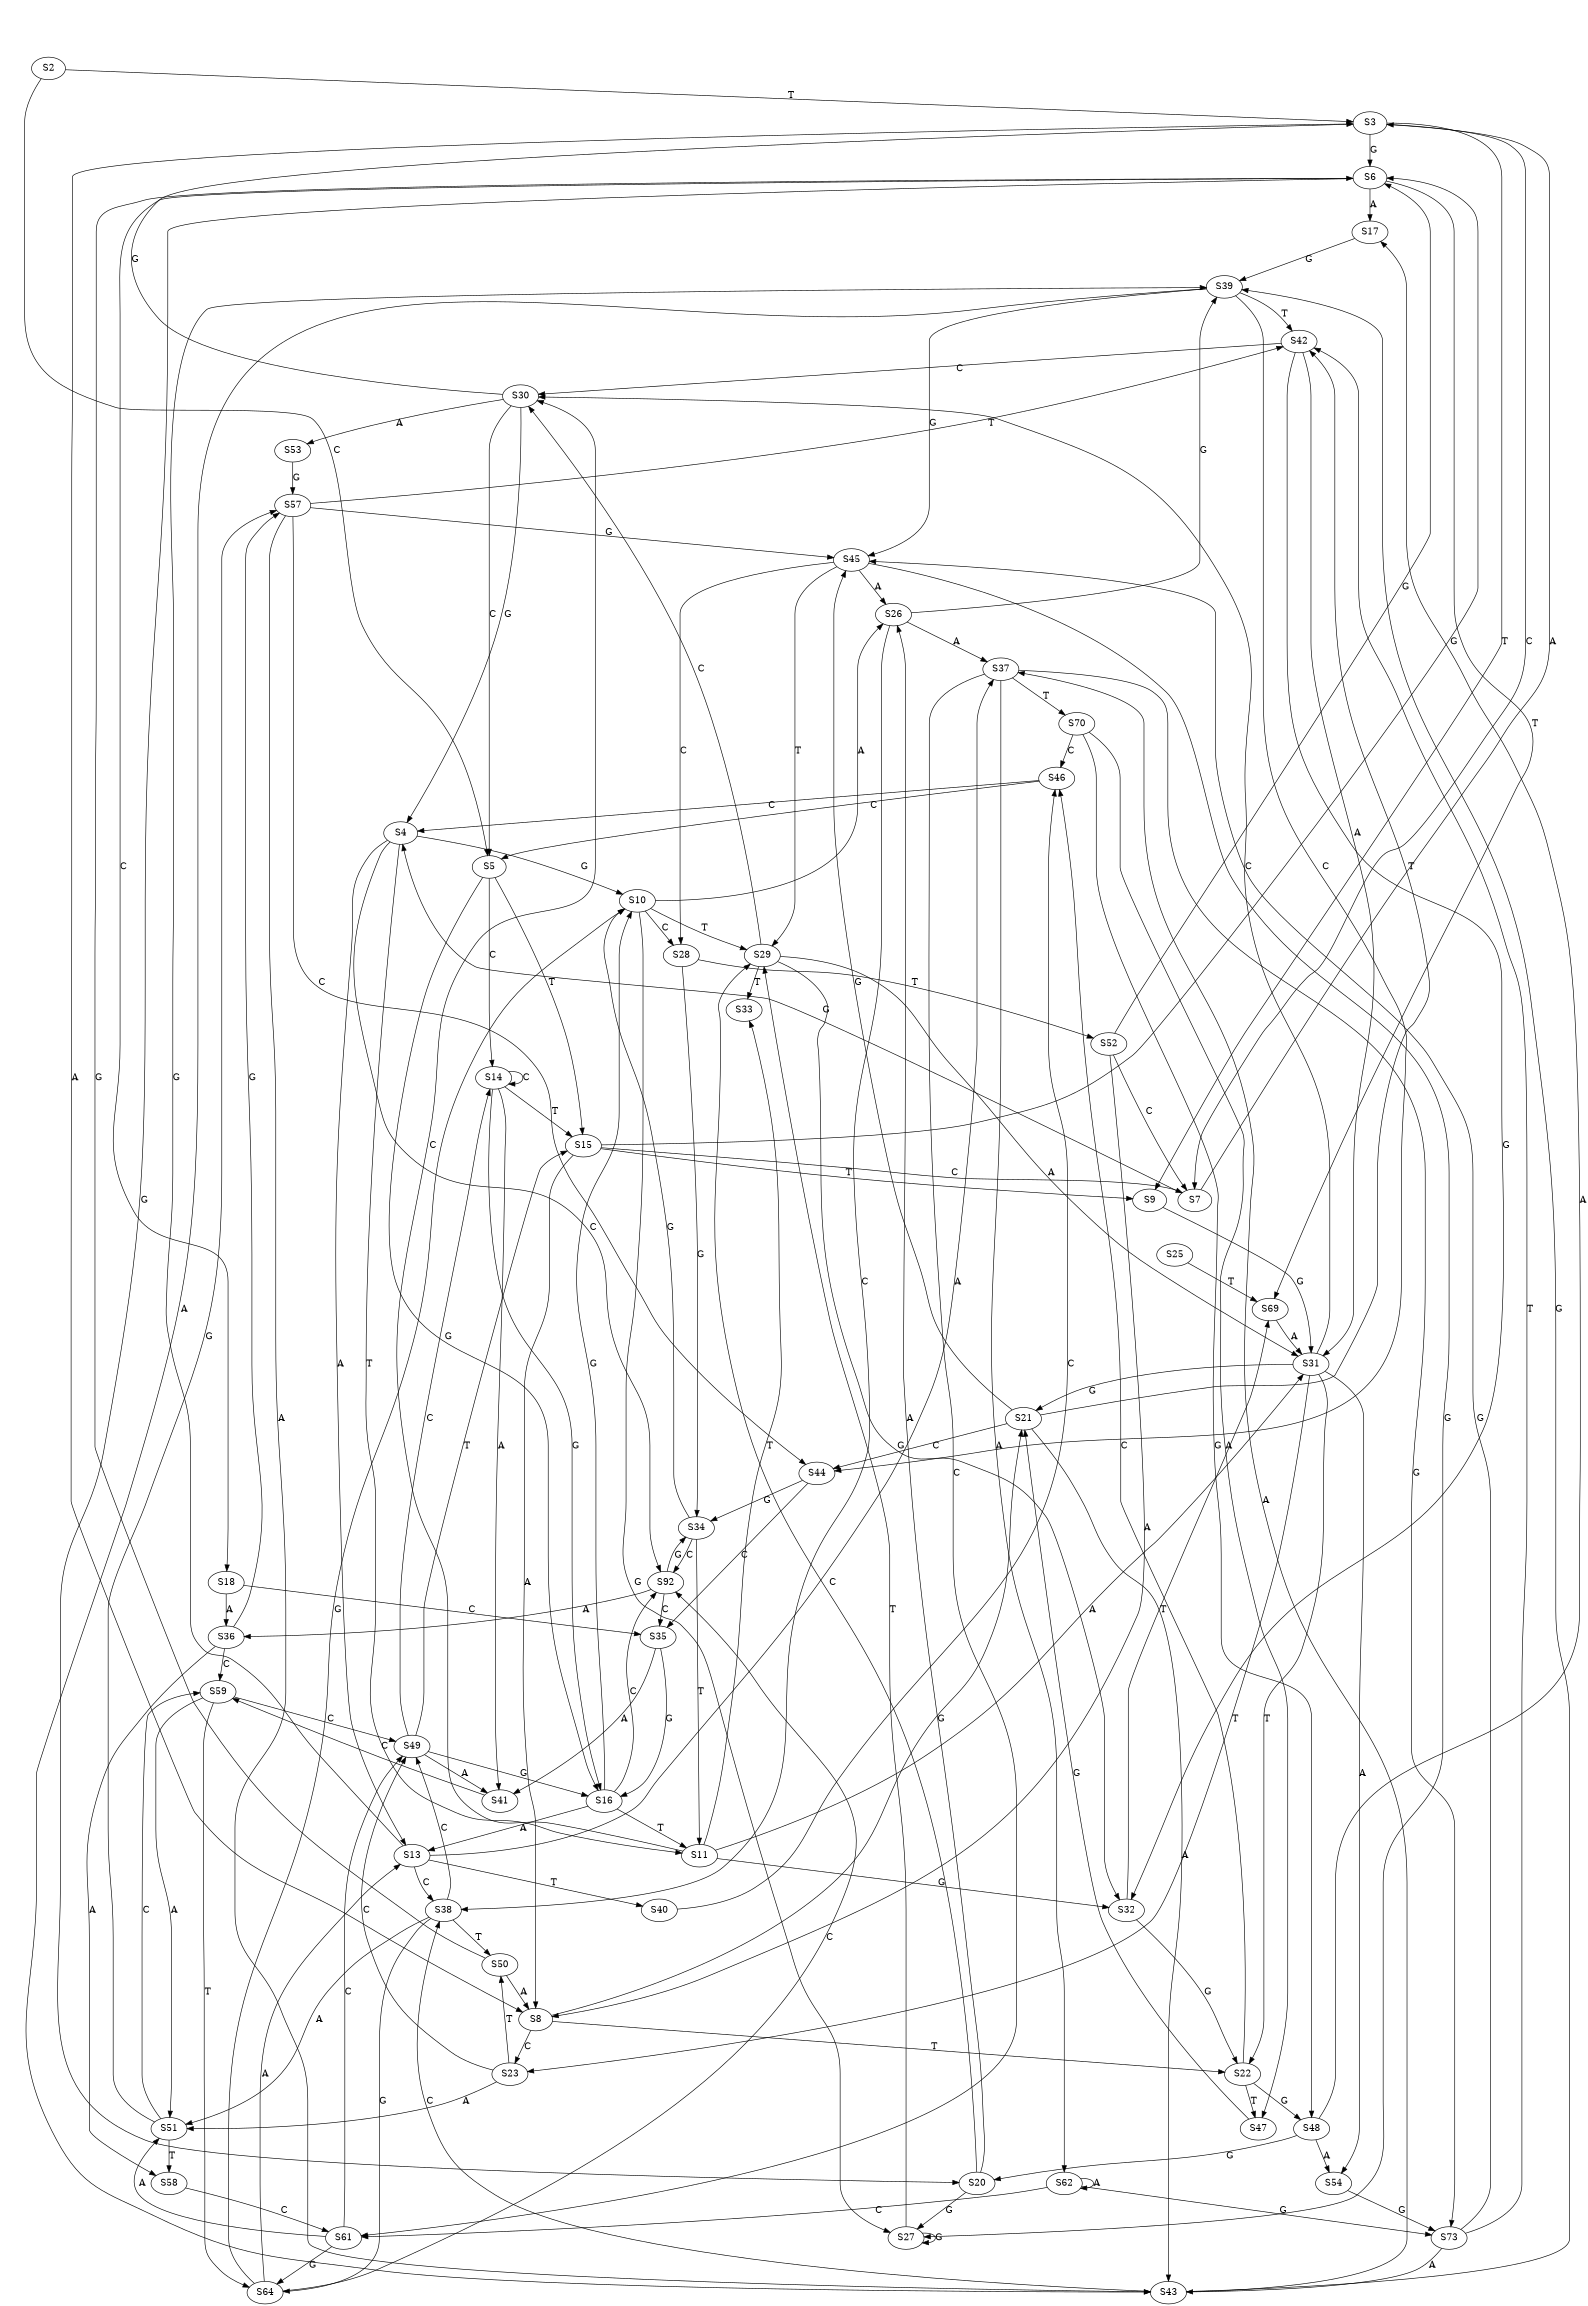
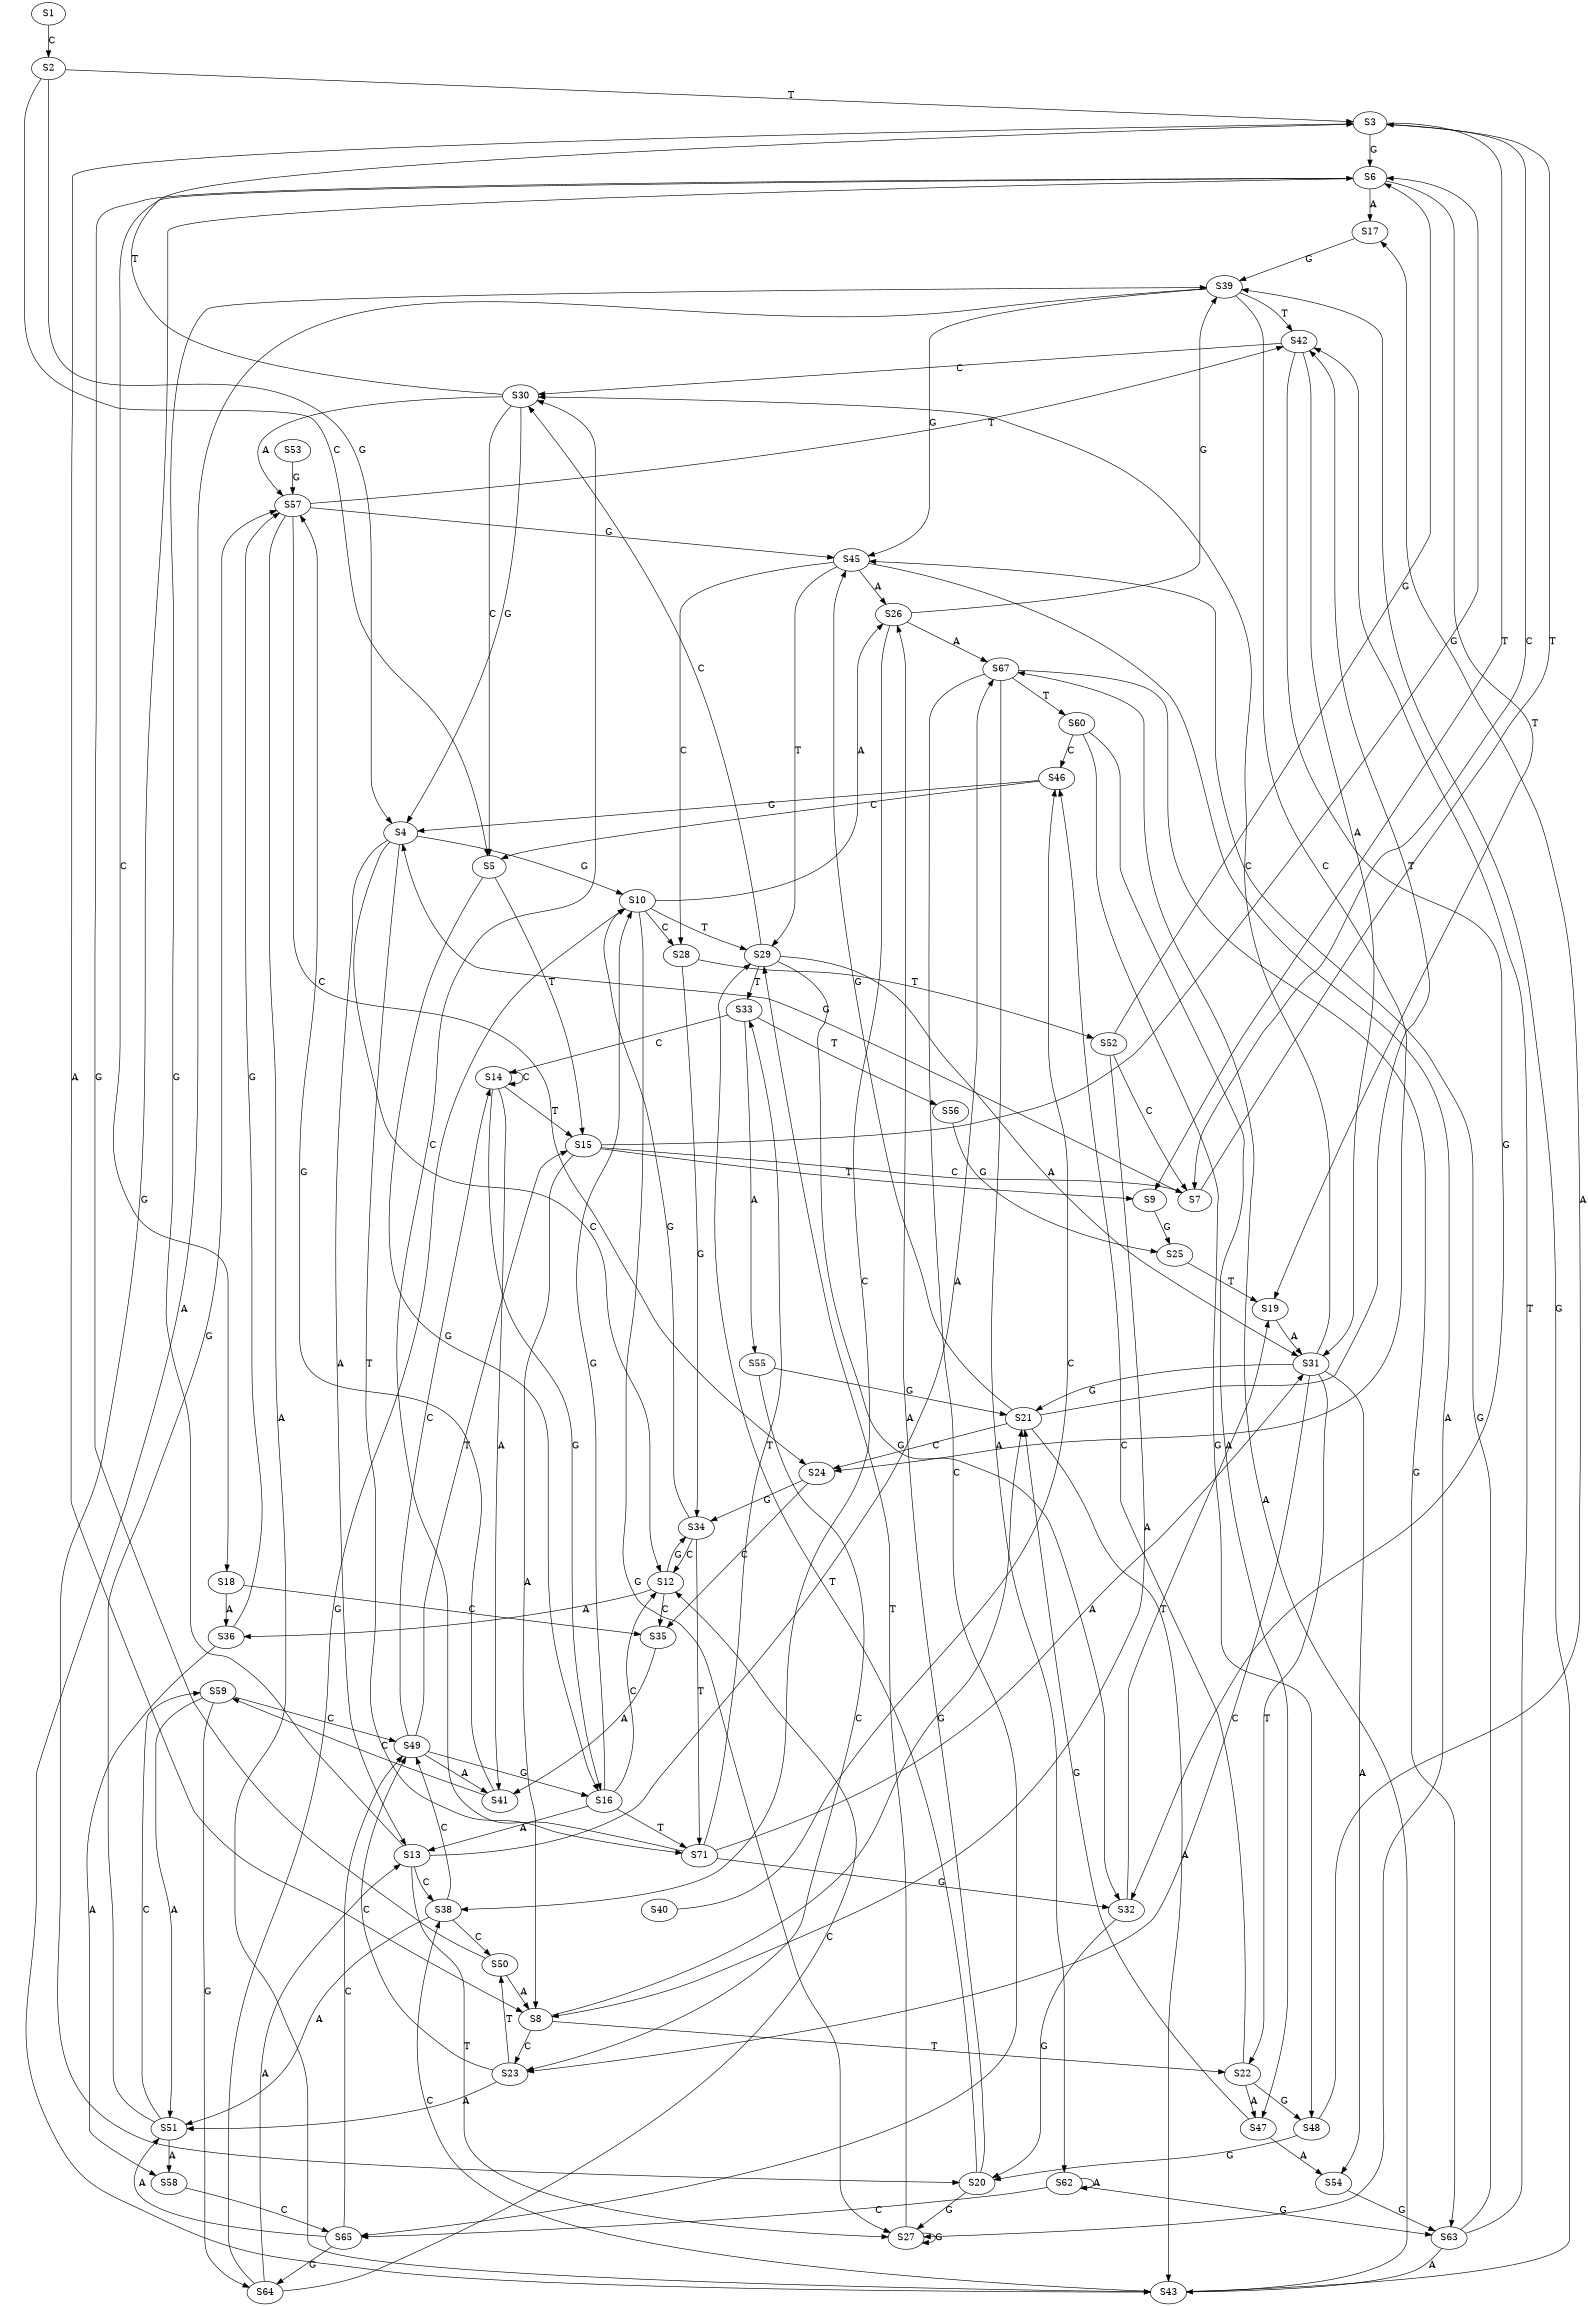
node "S1": added
edge "S30" -> "S3": label "G" -> "T"
edge "S2" -> "S4": added, label "G"
edge "S30" -> "S53": now "S30" -> "S57"
edge "S7" -> "S3": label "A" -> "T"
node "S37": label "S37" -> "S67"
node "S70": label "S70" -> "S60"
edge "S46" -> "S4": label "C" -> "G"
edge "S5" -> "S14": now "S33" -> "S14"
node "S56": added
edge "S41" -> "S57": added, label "G"
edge "S9" -> "S31": now "S9" -> "S25"
node "S69": label "S69" -> "S19"
node "S55": added
edge "S45" -> "S27": label "G" -> "A"
node "S44": label "S44" -> "S24"
node "S92": label "S92" -> "S12"
edge "S20" -> "S29": label "C" -> "T"
edge "S36" -> "S59": removed, label "C"
edge "S31" -> "S23": label "T" -> "C"
edge "S35" -> "S16": removed, label "G"
node "S11": label "S11" -> "S71"
edge "S13" -> "S40": now "S13" -> "S27"
edge "S38" -> "S50": label "T" -> "C"
edge "S32" -> "S22": now "S32" -> "S20"
edge "S59" -> "S64": label "T" -> "G"
edge "S22" -> "S47": label "T" -> "A"
edge "S38" -> "S64": removed, label "G"
edge "S48" -> "S54": now "S47" -> "S54"
edge "S51" -> "S58": label "T" -> "A"
node "S61": label "S61" -> "S65"
node "S73": label "S73" -> "S63"
